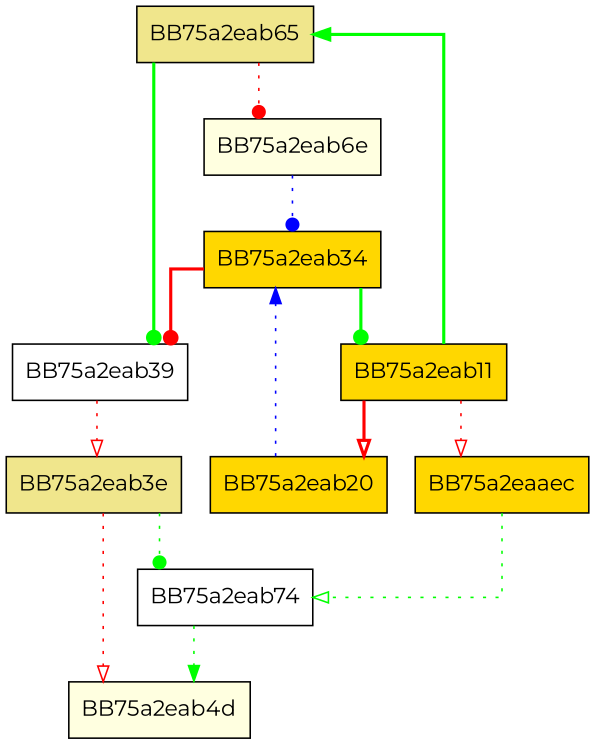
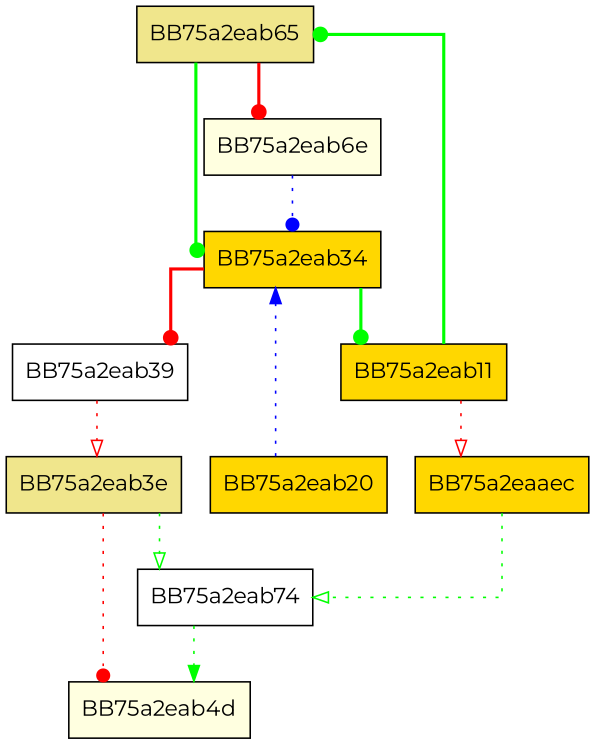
edge "BB75a2eab65" -> "BB75a2eab6e": style dotted -> bold
edge "BB75a2eab11" -> "BB75a2eab65": arrowhead normal -> dot
edge "BB75a2eab65" -> "BB75a2eab39": now "BB75a2eab65" -> "BB75a2eab34"
edge "BB75a2eab11" -> "BB75a2eab20": removed
edge "BB75a2eab3e" -> "BB75a2eab74": arrowhead dot -> onormal
edge "BB75a2eab3e" -> "BB75a2eab4d": arrowhead onormal -> dot
